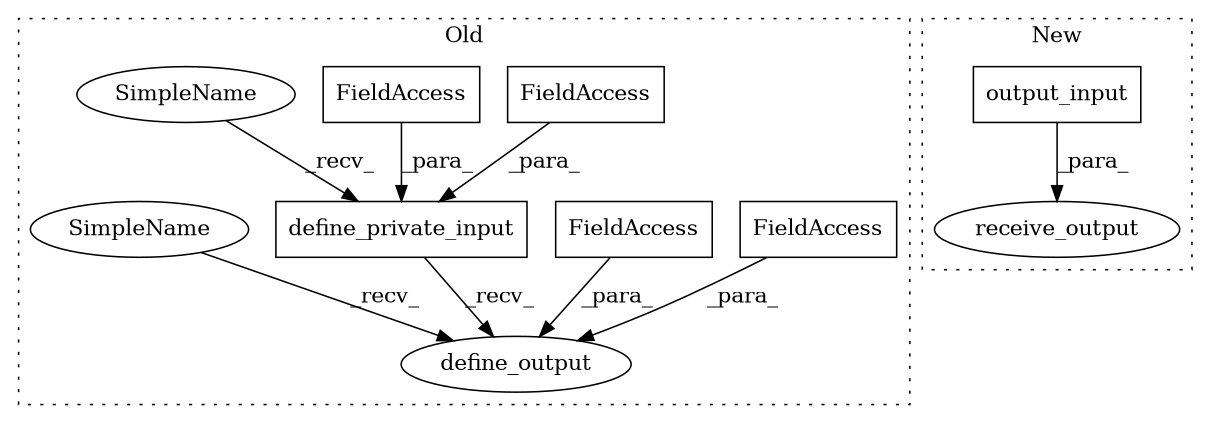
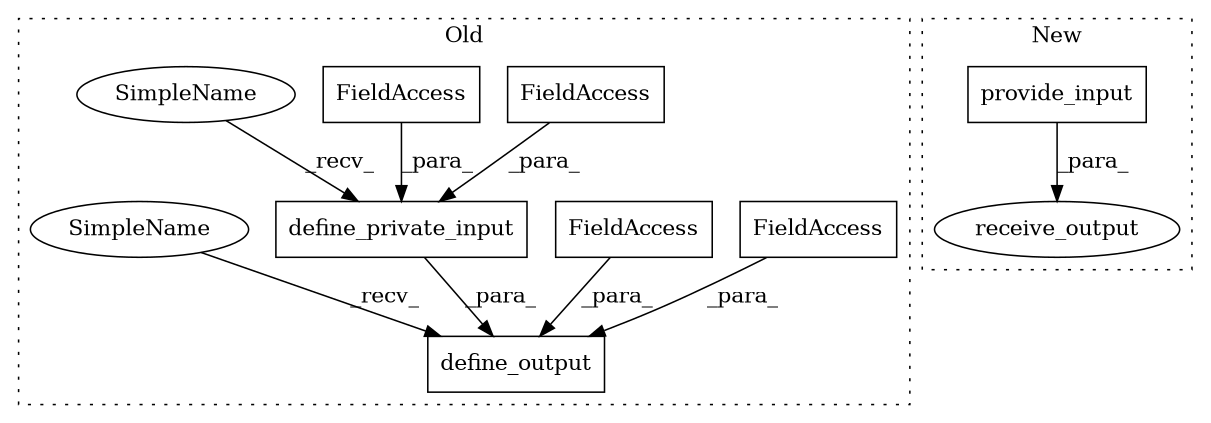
node "output_input": label "output_input" -> "provide_input"
edge "define_private_input" -> "define_output": label "_recv_" -> "_para_"
node "define_output": shape ellipse -> box
